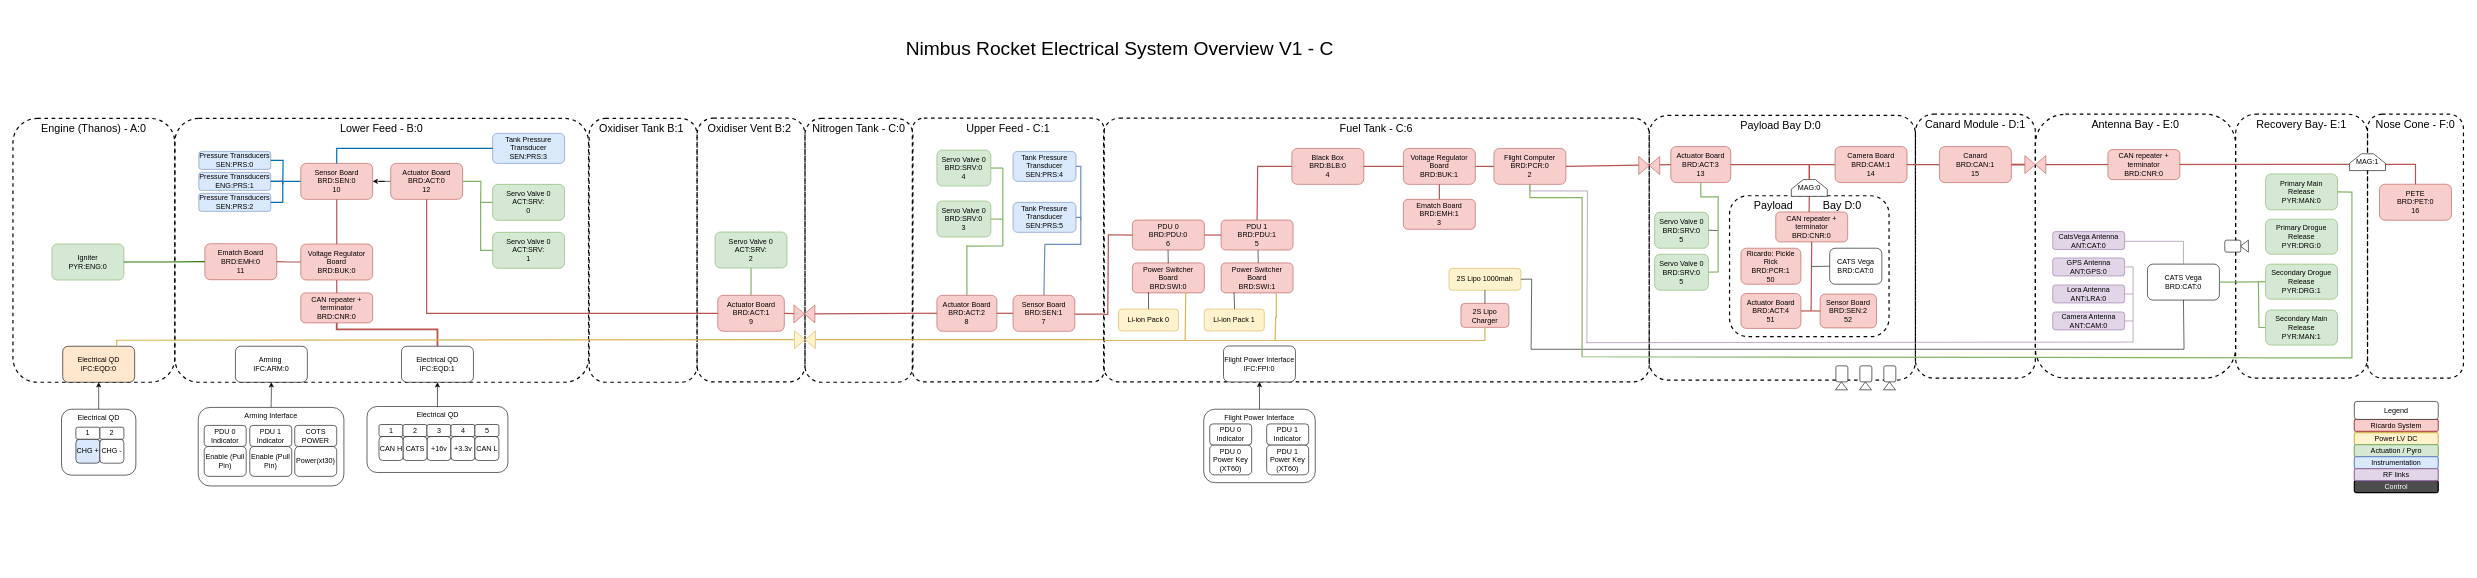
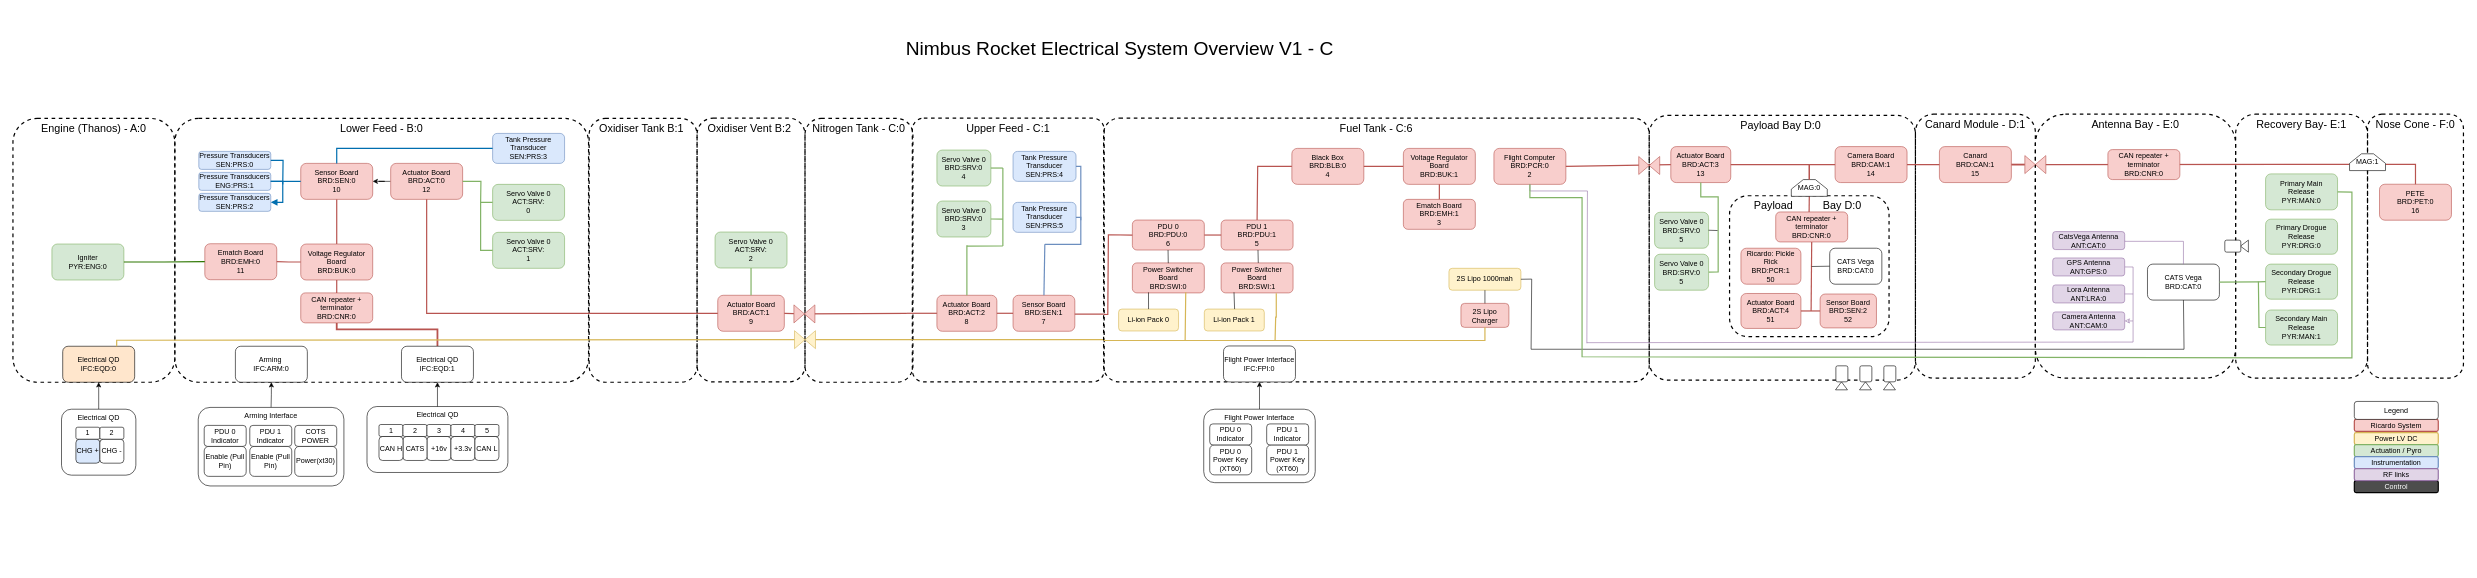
edge "Voltage Regulator Board BRD:BUK:1" -- "Flight Computer BRD:PCR:0 2": removed
edge "Pressure Transducers ENG:PRS:1" -- "Pressure Transducers SEN:PRS:2": arrowhead none -> block
edge "GPS Antenna ANT:GPS:0" -- "Camera Antenna ANT:CAM:0": arrowhead none -> classic
